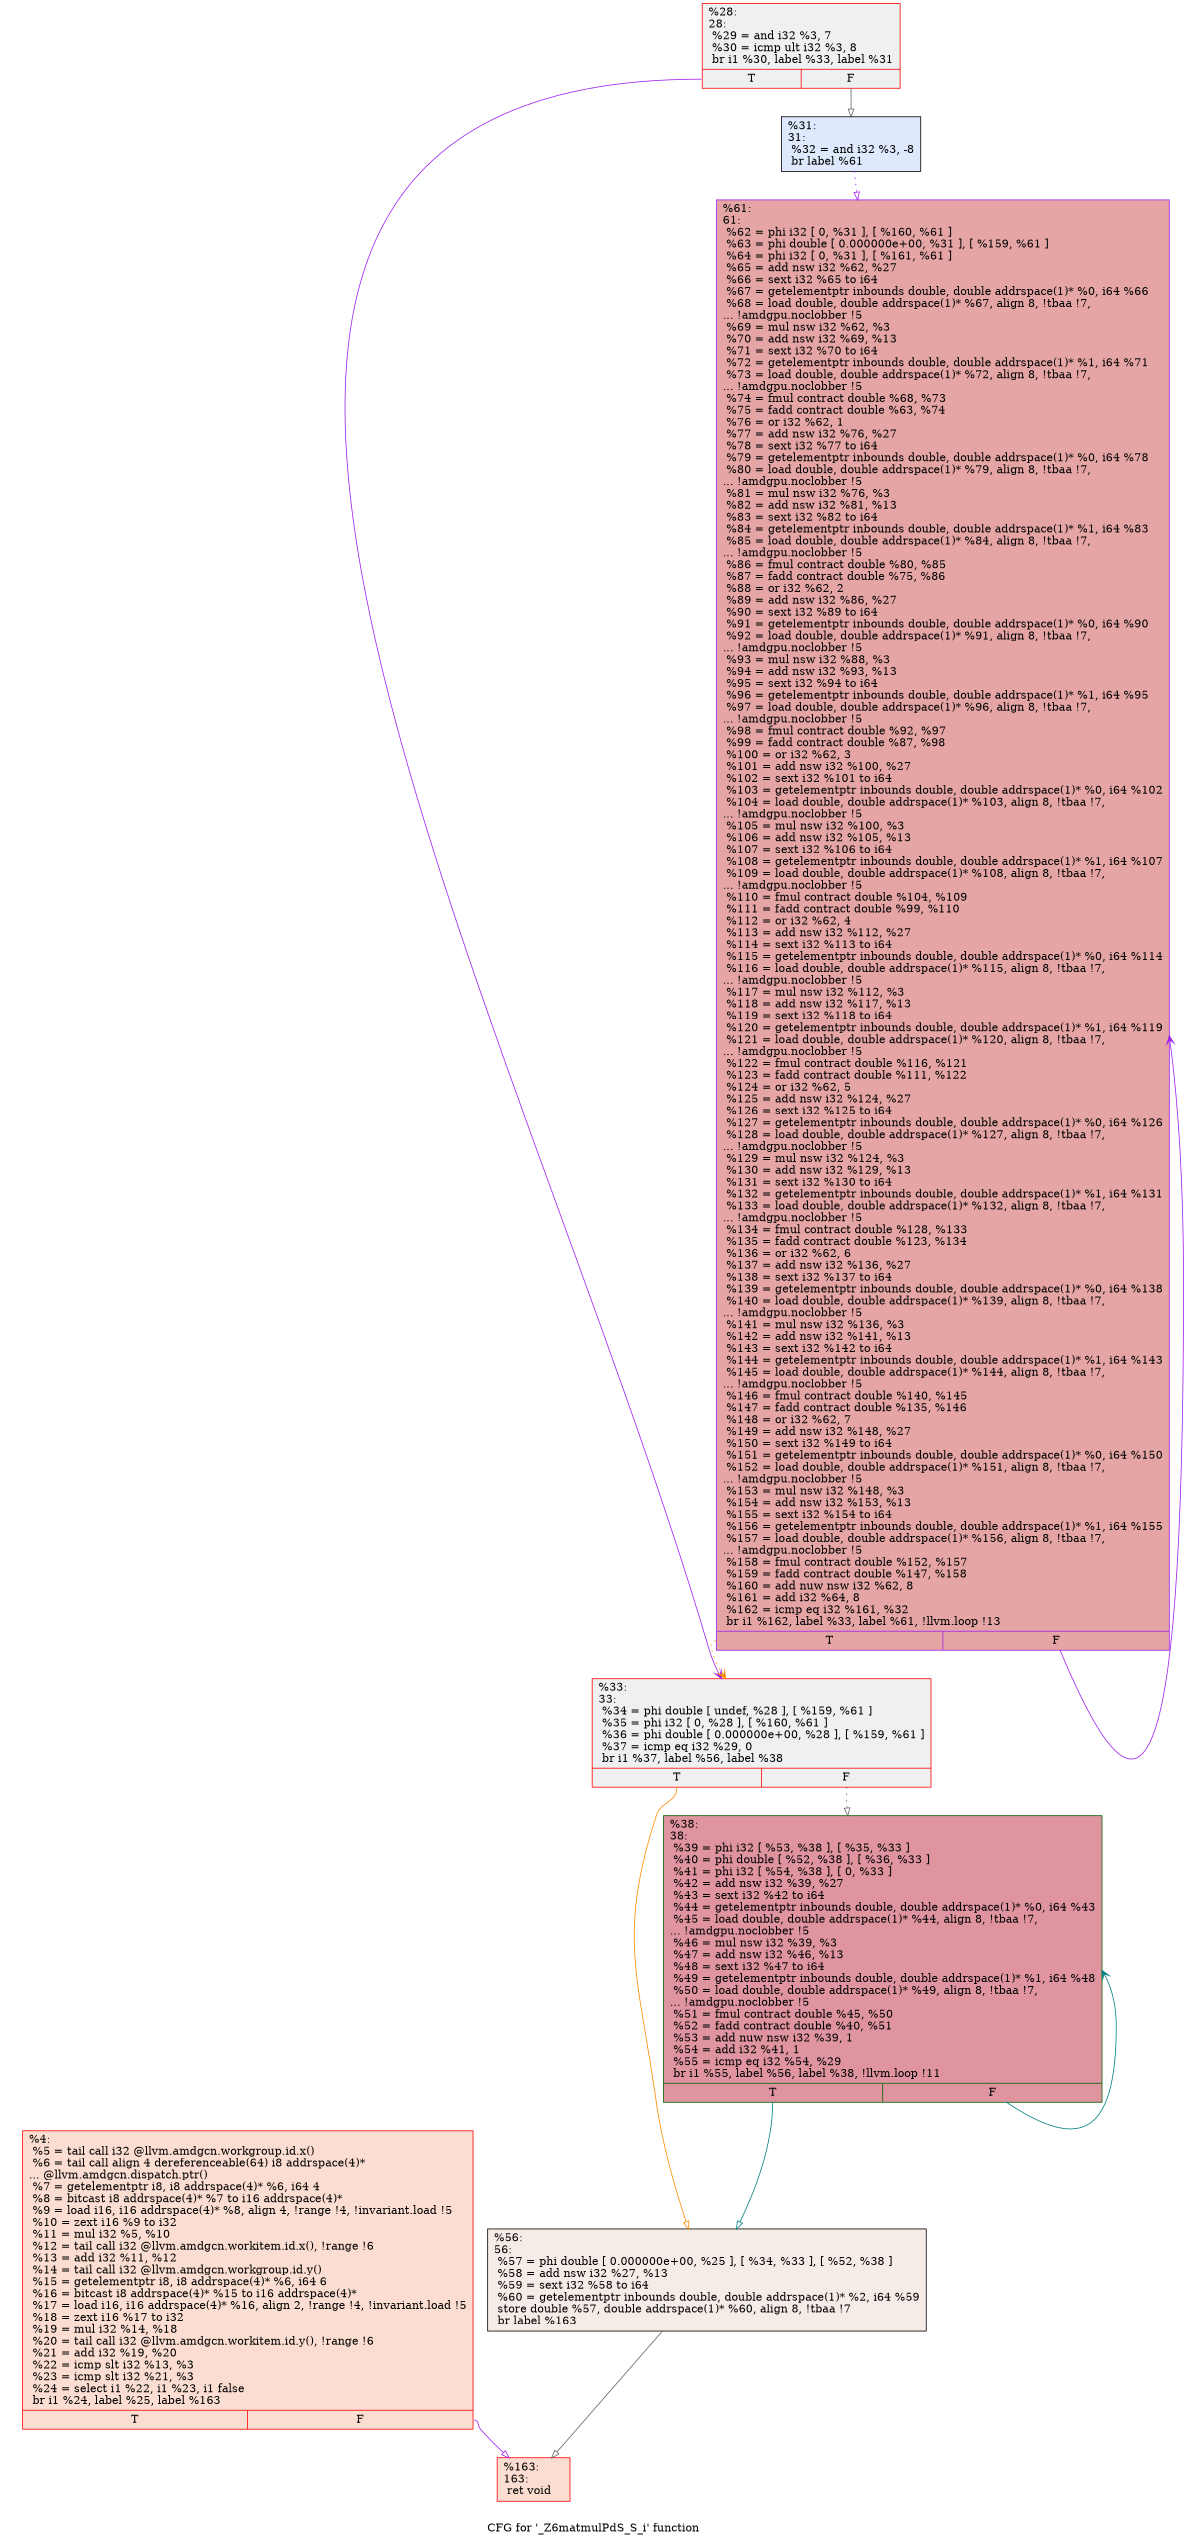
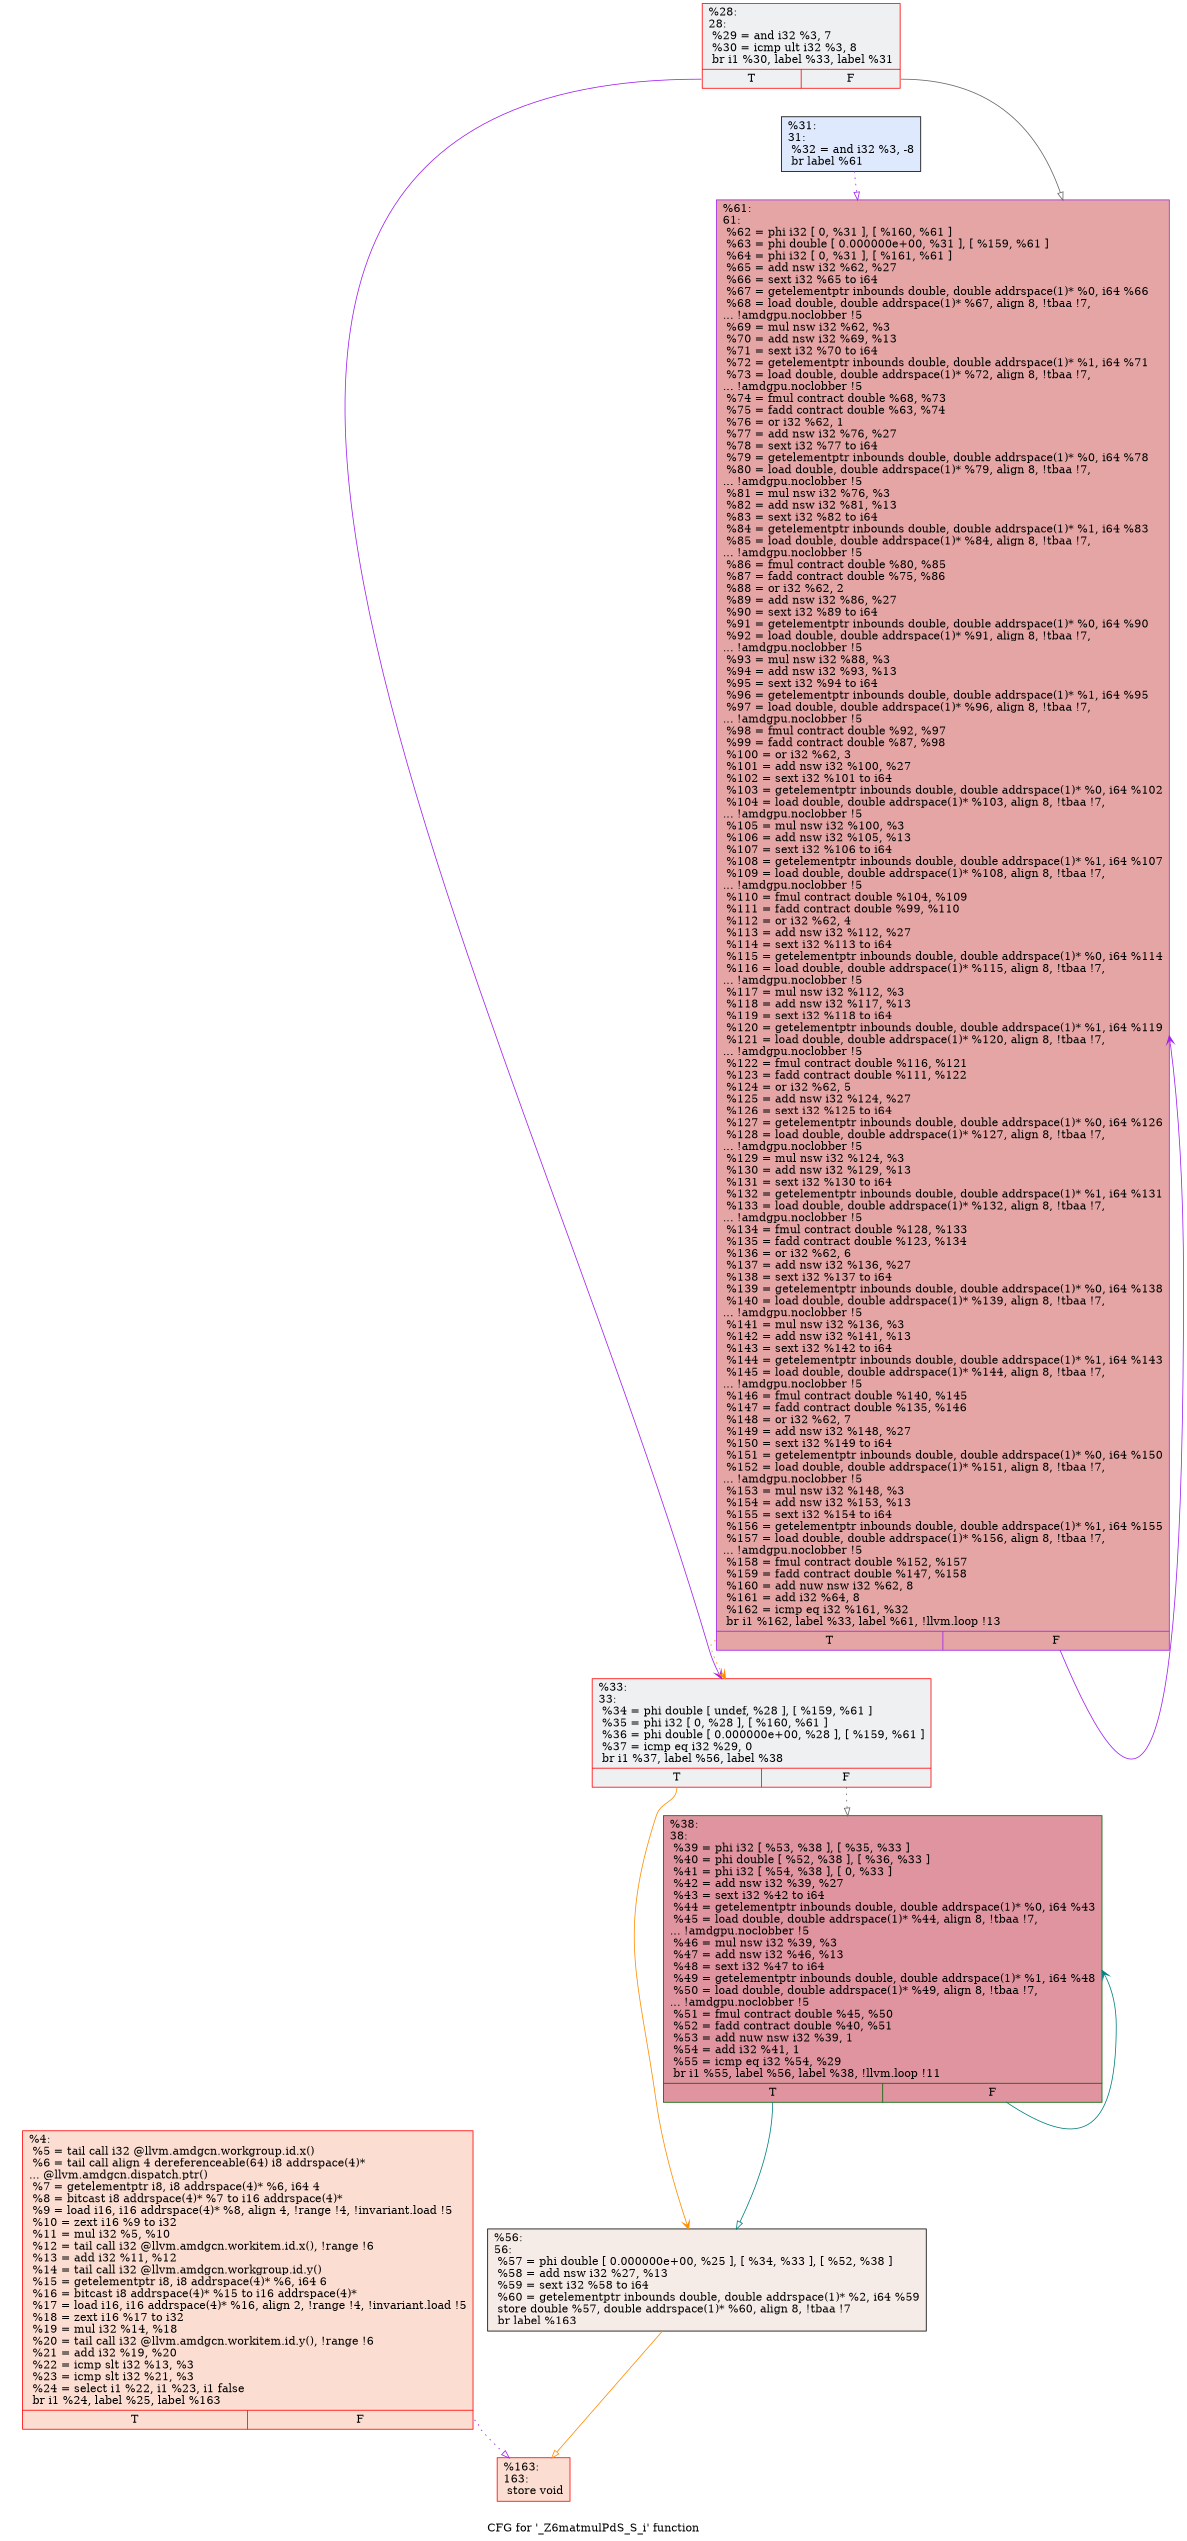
edge "%28:" -> "%31:": now "%28:" -> "%61:"
edge "%33:" -> "%56:": arrowhead onormal -> vee
edge "%56:" -> "%163:": color gray40 -> darkorange
edge "%4:" -> "%163:": style solid -> dotted
node "%163:": text "ret void" -> "store void"
